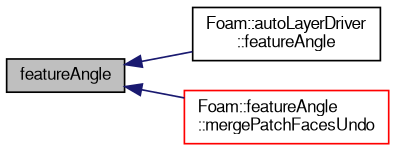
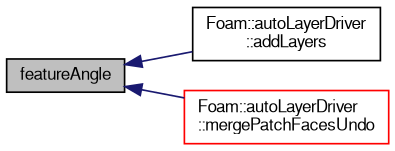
node "Foam::autoLayerDriver ::featureAngle": label "Foam::autoLayerDriver ::featureAngle" -> "Foam::autoLayerDriver ::addLayers"
node "Foam::featureAngle ::mergePatchFacesUndo": label "Foam::featureAngle ::mergePatchFacesUndo" -> "Foam::autoLayerDriver ::mergePatchFacesUndo"
